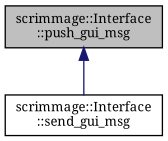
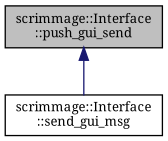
node "scrimmage::Interface ::push_gui_msg": label "scrimmage::Interface ::push_gui_msg" -> "scrimmage::Interface ::push_gui_send"
